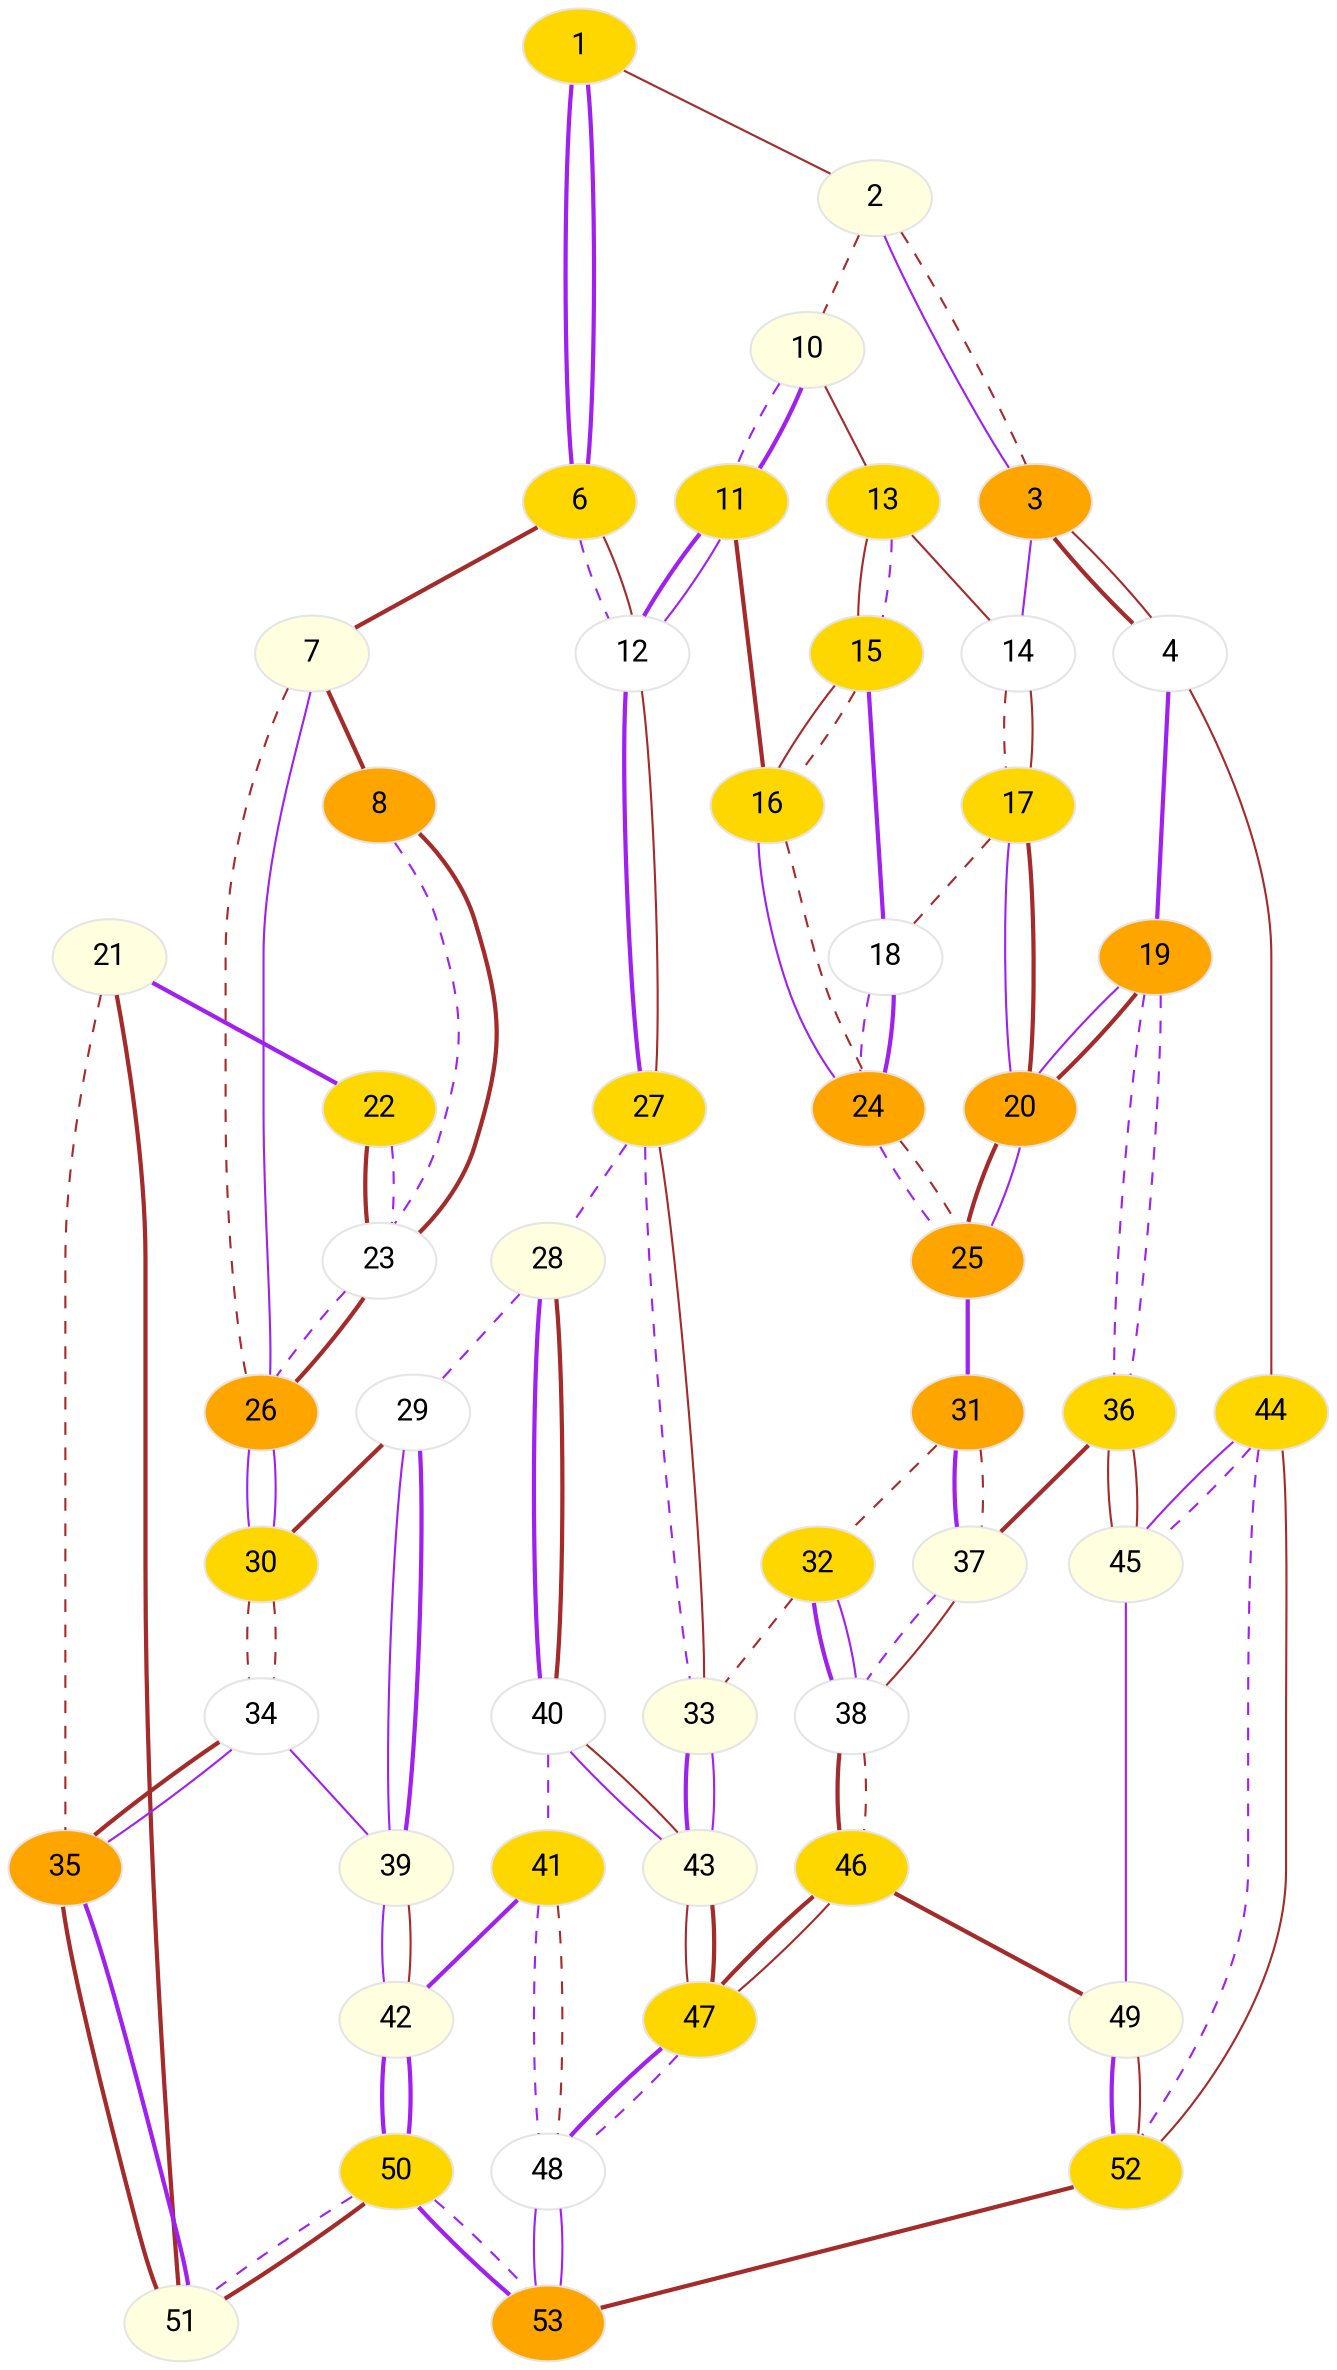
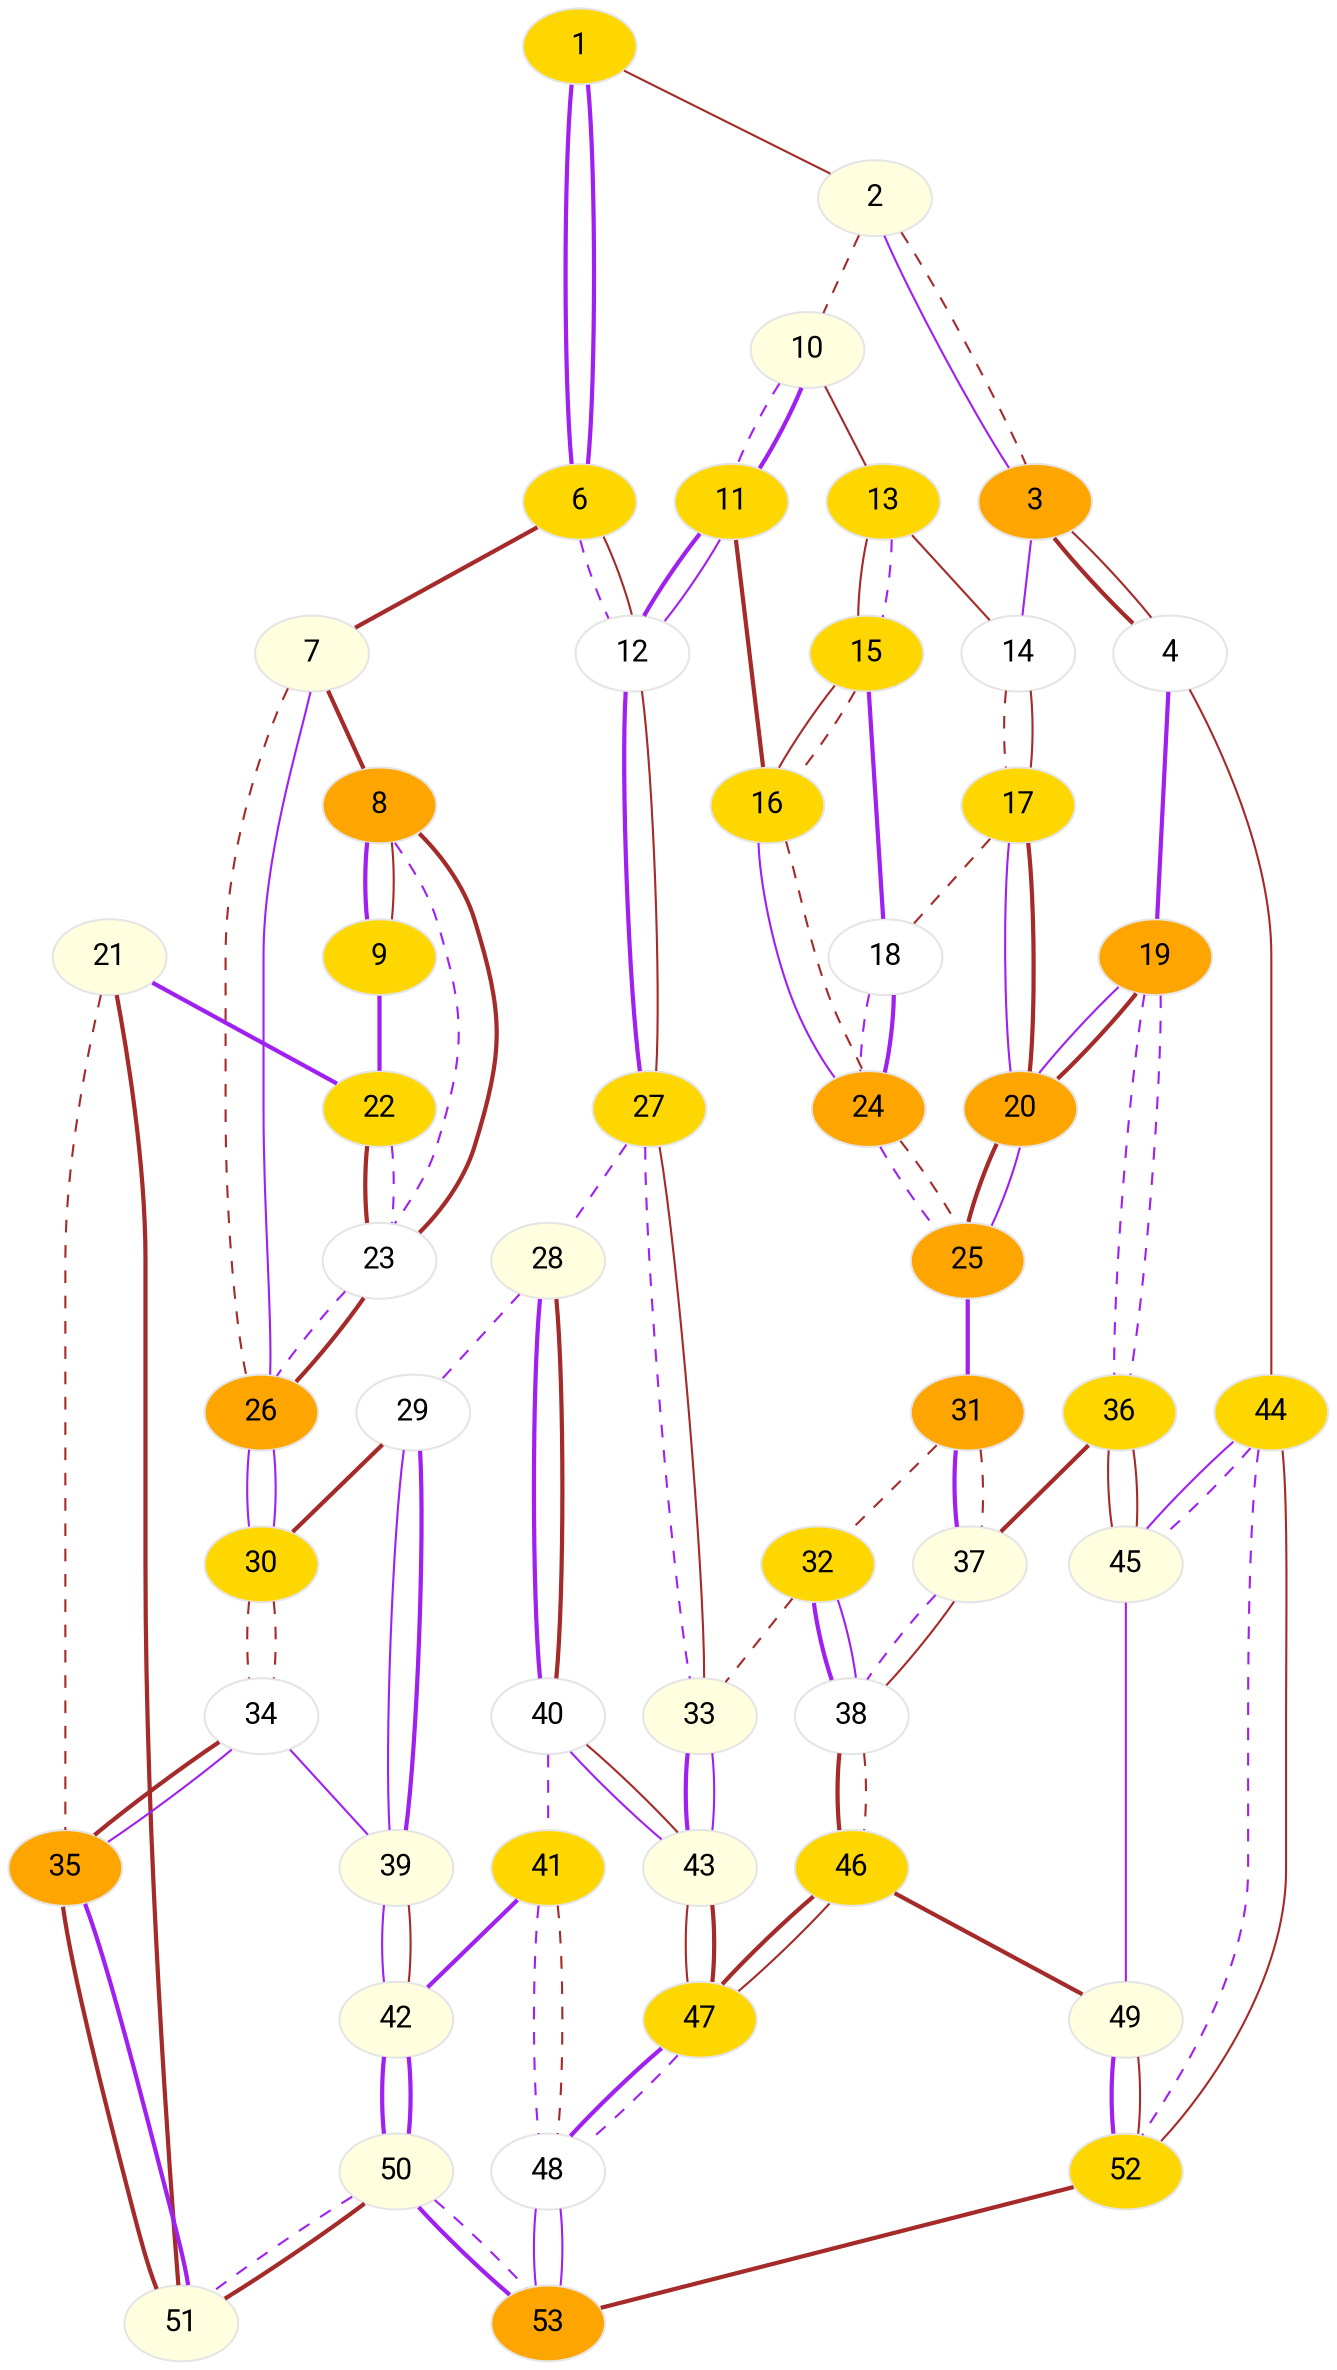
node "9": added
node "50": fillcolor gold -> lightyellow
